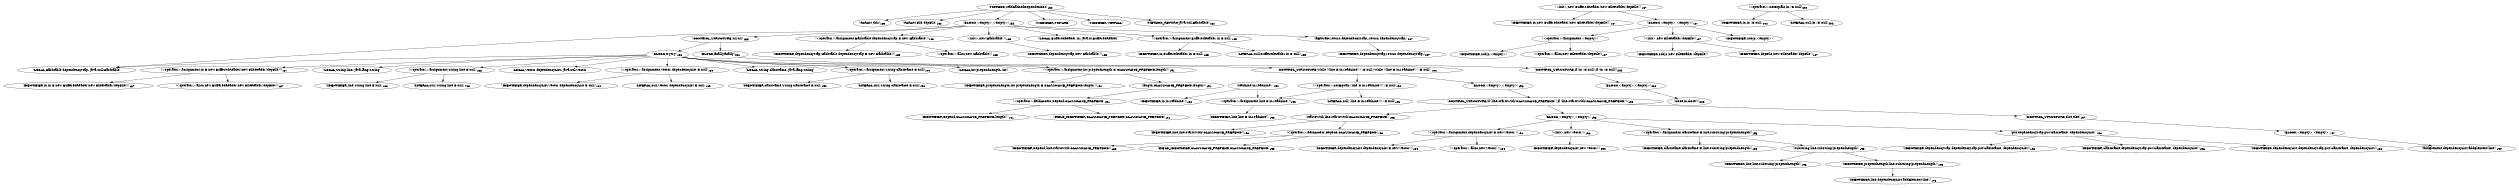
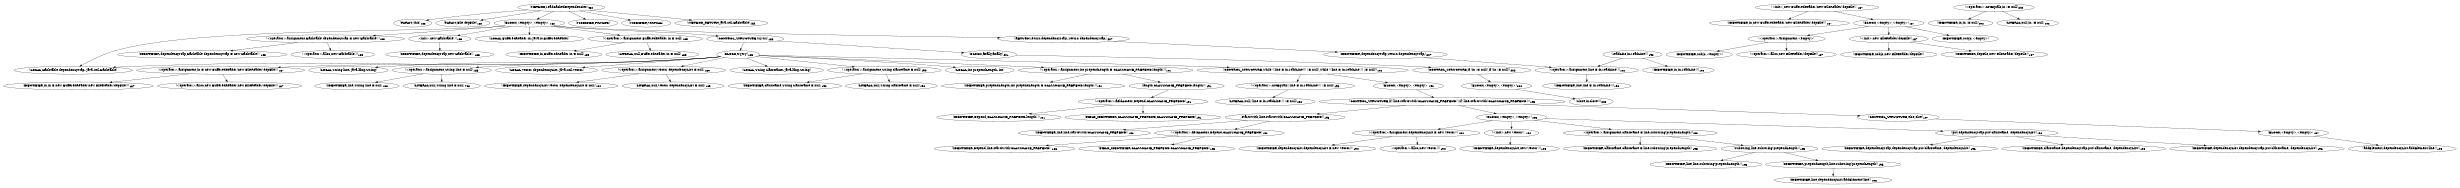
node "(METHOD,readCachedDependencies)": text "182" -> "482"
edge "(<operator>.notEquals,(line = in.readLine()) != null)" -> "(<operator>.assignment,line = in.readLine())": now "(IDENTIFIER,dependencyMap,return dependencyMap;)" -> "(<operator>.assignment,line = in.readLine())"
node "(IDENTIFIER,dependencyList,new Vector())": text "994" -> "194"
